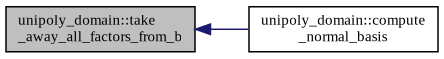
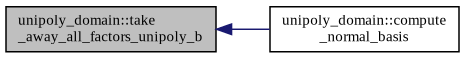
node "unipoly_domain::take _away_all_factors_from_b": label "unipoly_domain::take _away_all_factors_from_b" -> "unipoly_domain::take _away_all_factors_unipoly_b"
